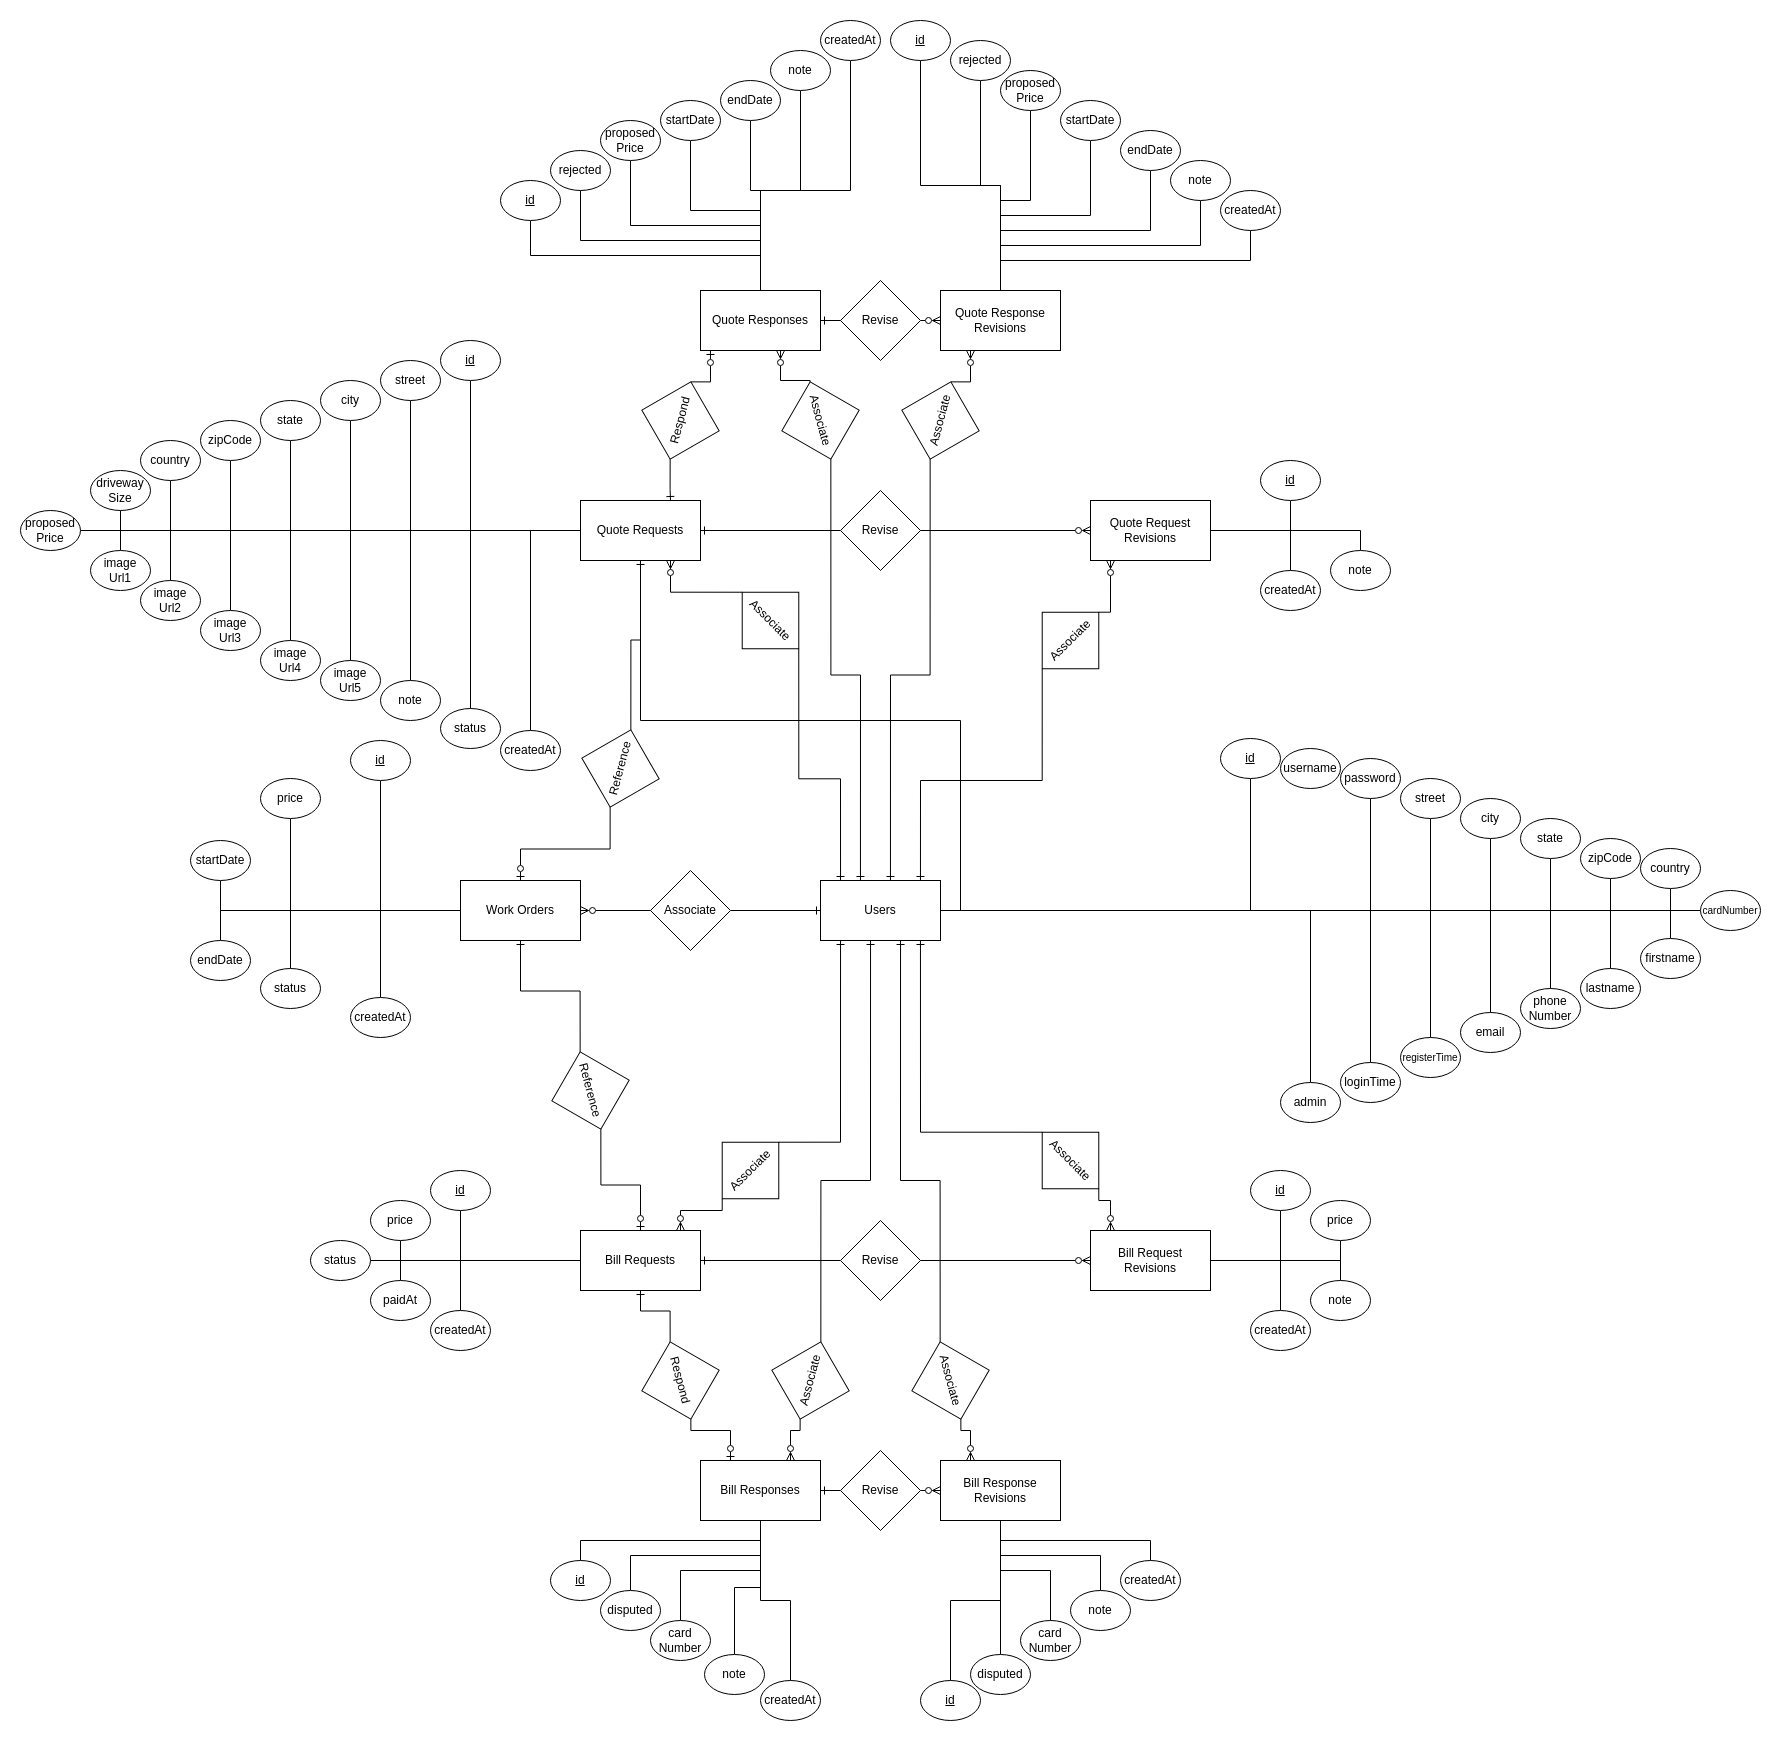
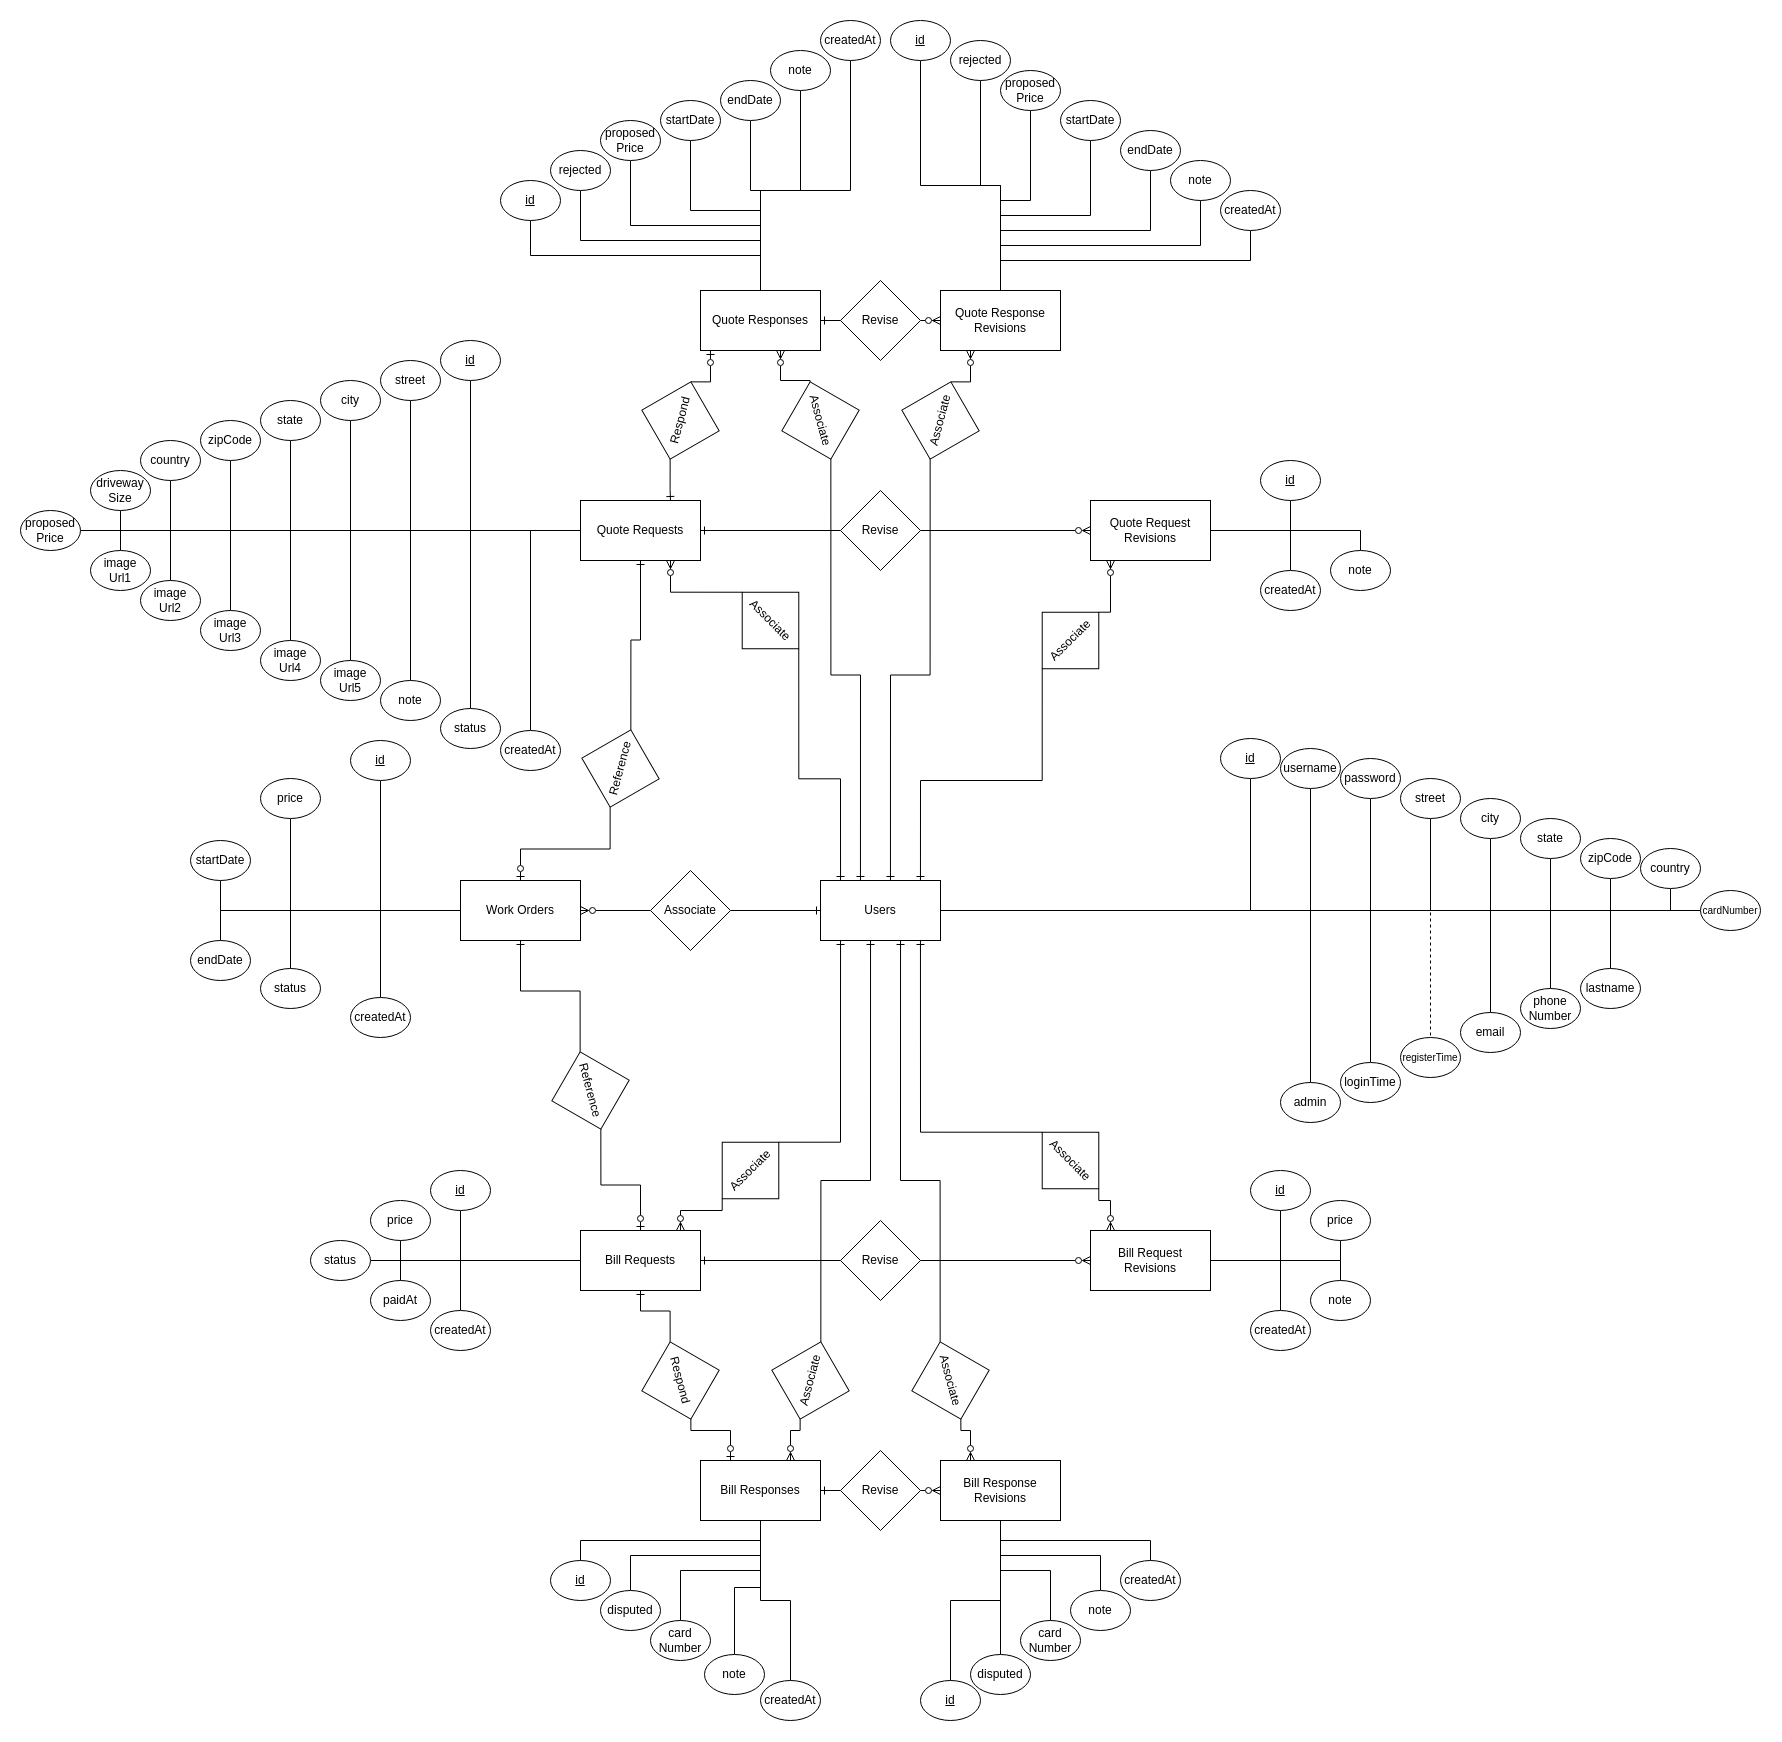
edge "Quote Requests" -- "Users": now "username" -- "Users"
edge "Users" -- "firstname": removed
node "firstname": removed
edge "Users" -- "registerTime": style solid -> dashed
